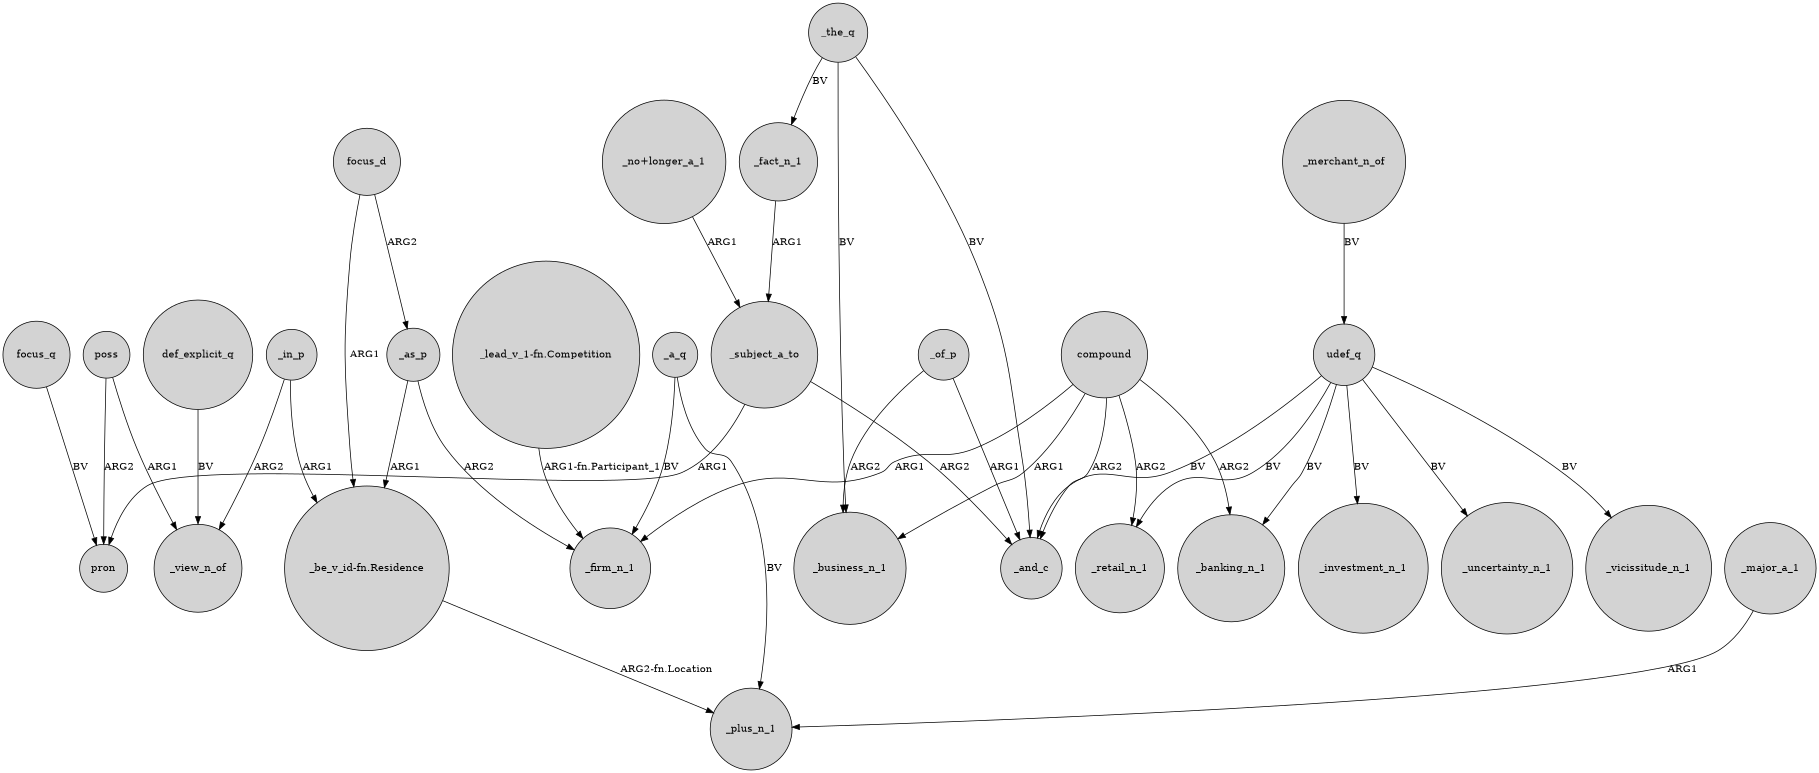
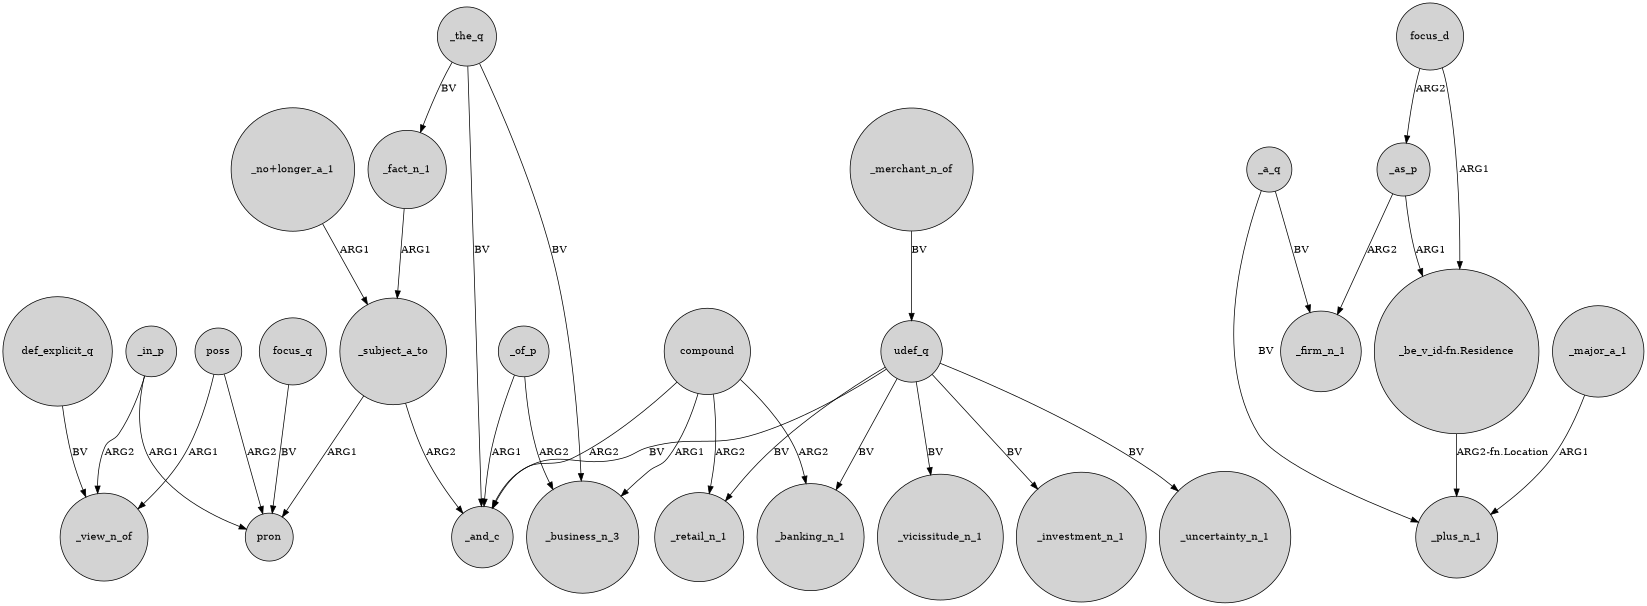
node "_lead_v_1-fn.Competition": removed
edge "_in_p" -> "_be_v_id-fn.Residence": now "_in_p" -> "pron"
edge "compound" -> "_firm_n_1": removed, label "ARG1"
node "_business_n_1": label "_business_n_1" -> "_business_n_3"
